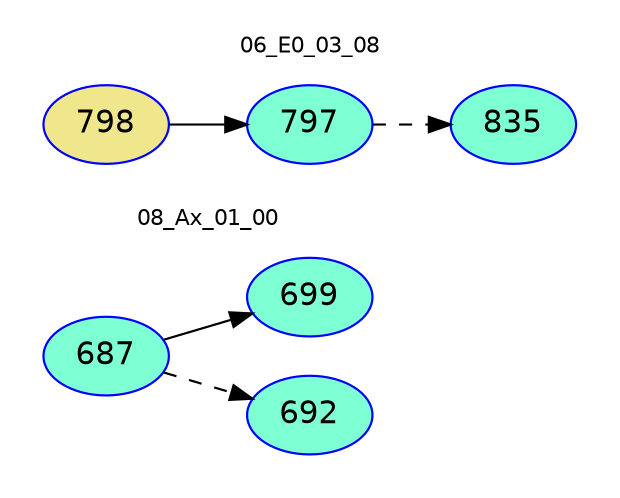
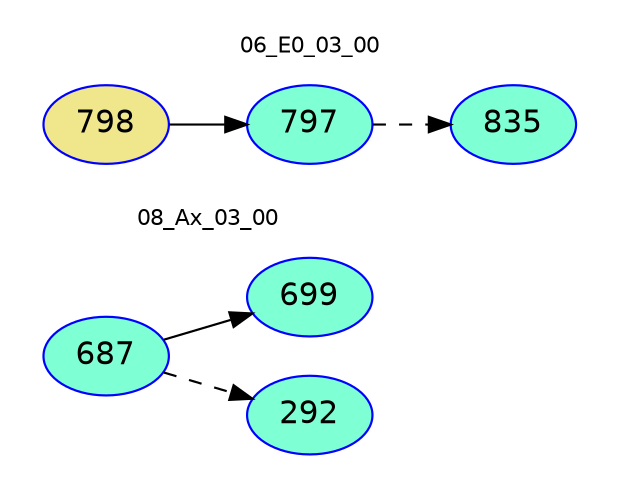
cluster "06_E0_03_08": label "06_E0_03_08" -> "06_E0_03_00"
cluster "08_Ax_01_00": label "08_Ax_01_00" -> "08_Ax_03_00"
node "692": label "692" -> "292"
